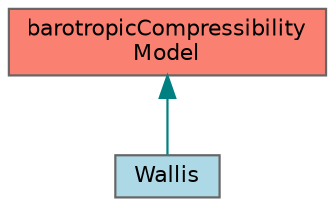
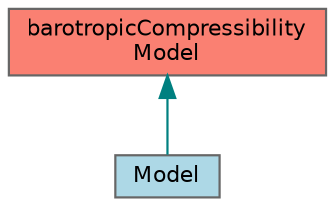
node "Wallis": label "Wallis" -> "Model"
